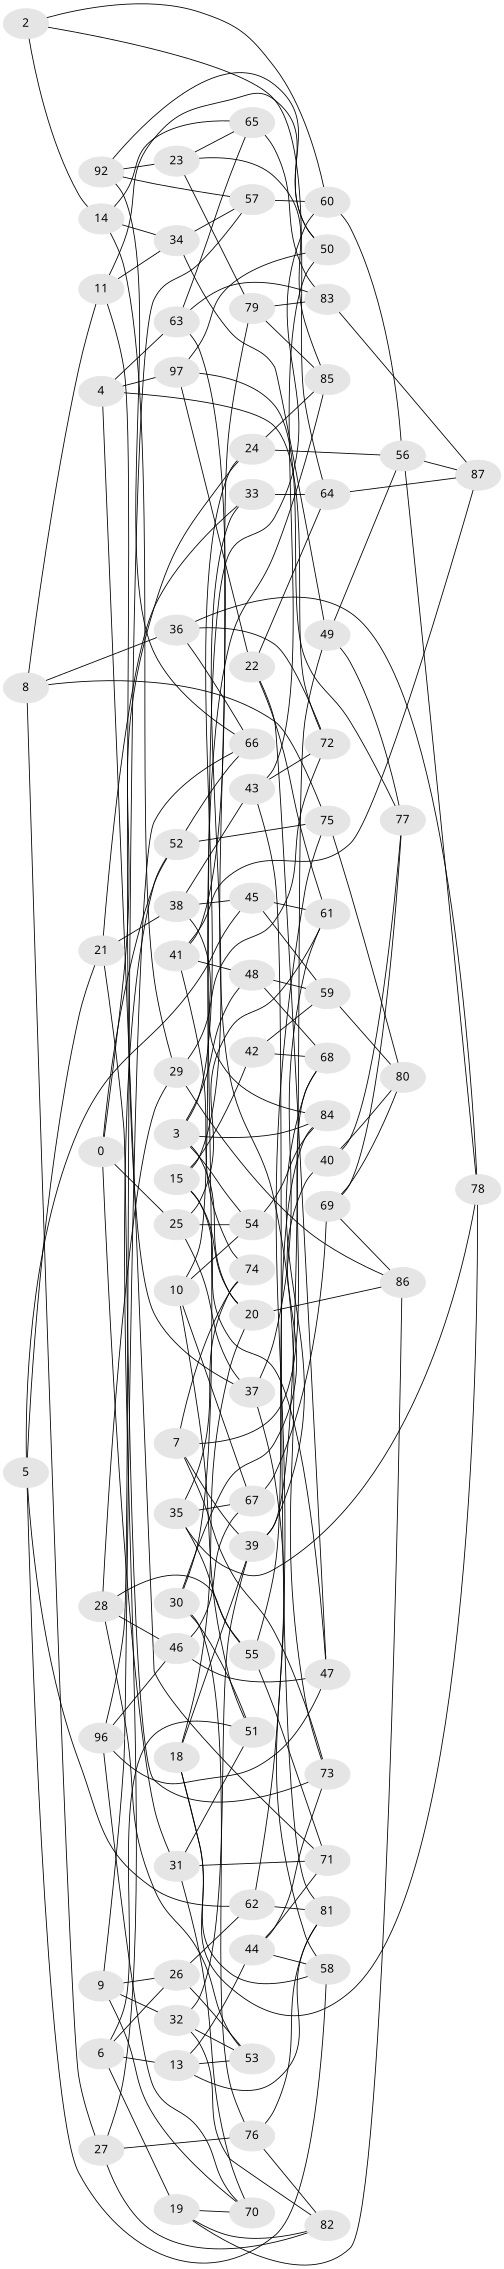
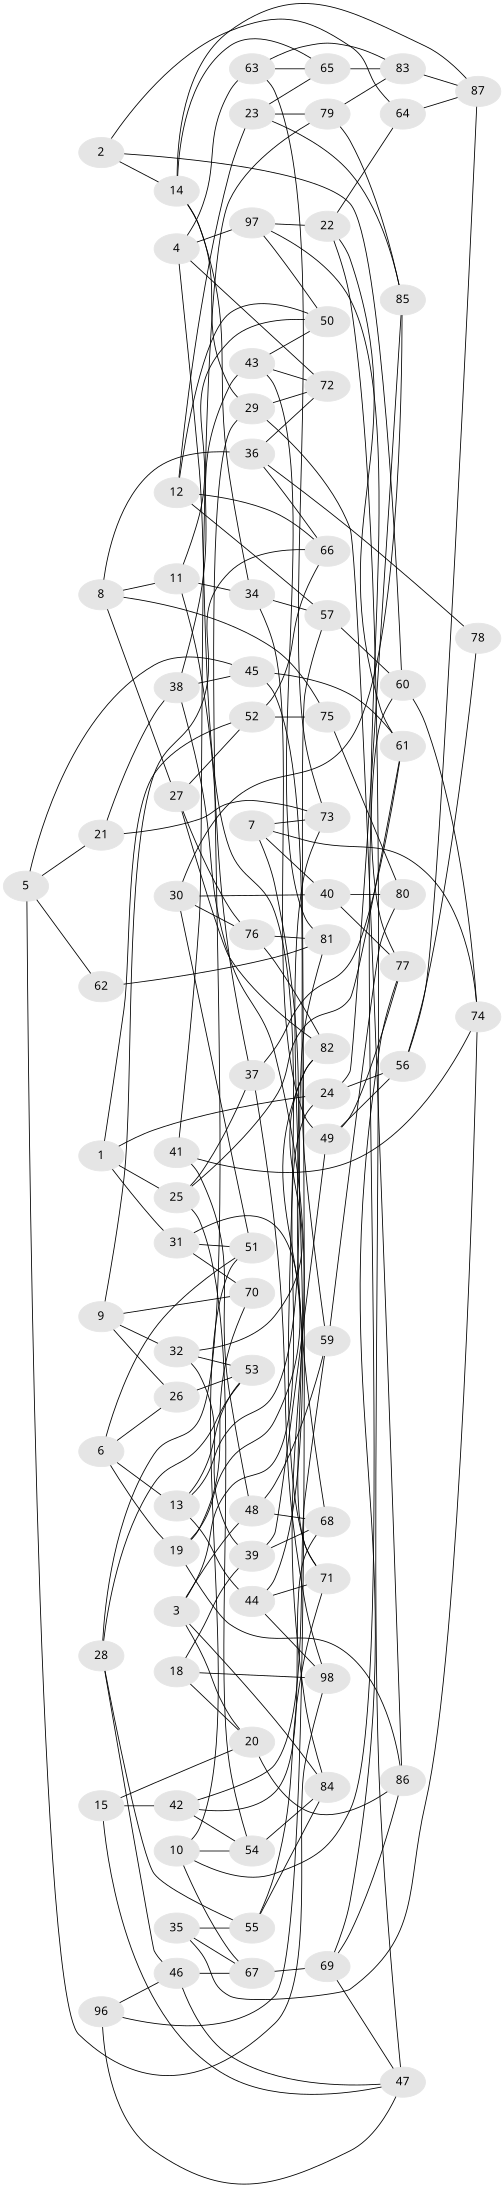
node "92": label "92" -> "12"
edge "60" -- "56": now "60" -- "74"
node "33": removed
edge "87" -- "41": now "87" -- "14"
edge "80" -- "69": now "47" -- "69"
node "0": label "0" -> "1"
edge "3" -- "54": now "42" -- "54"
edge "75" -- "62": removed
edge "78" -- "35": removed
edge "7" -- "39": now "7" -- "40"
edge "78" -- "18": removed
edge "62" -- "26": removed
node "58": label "58" -> "98"
edge "96" -- "70": removed
